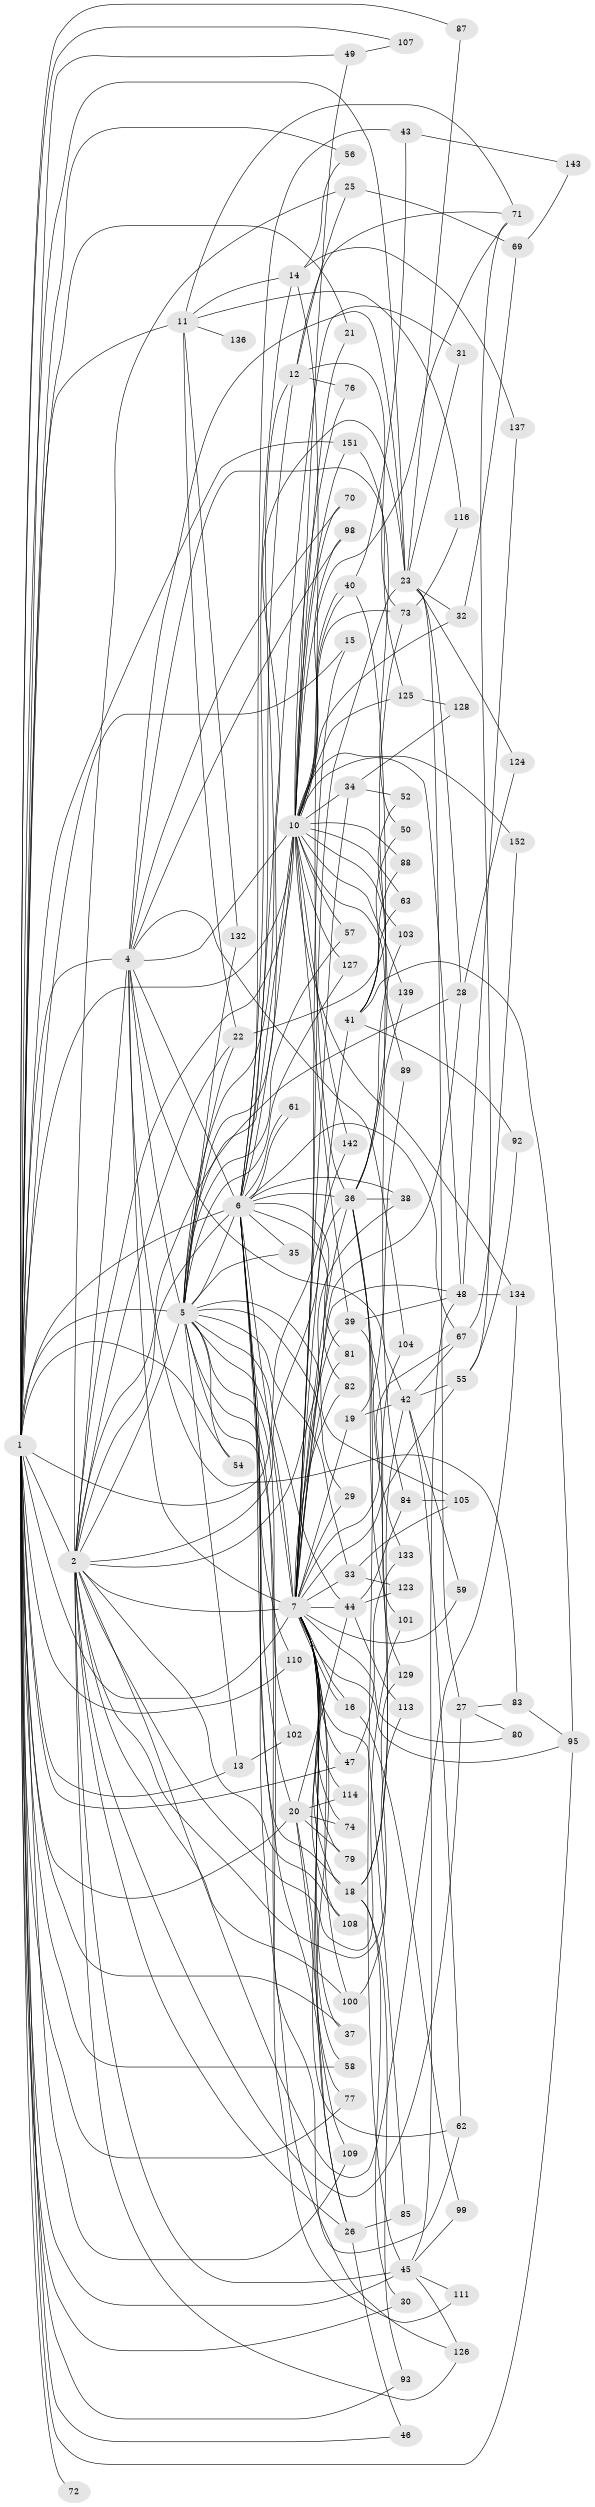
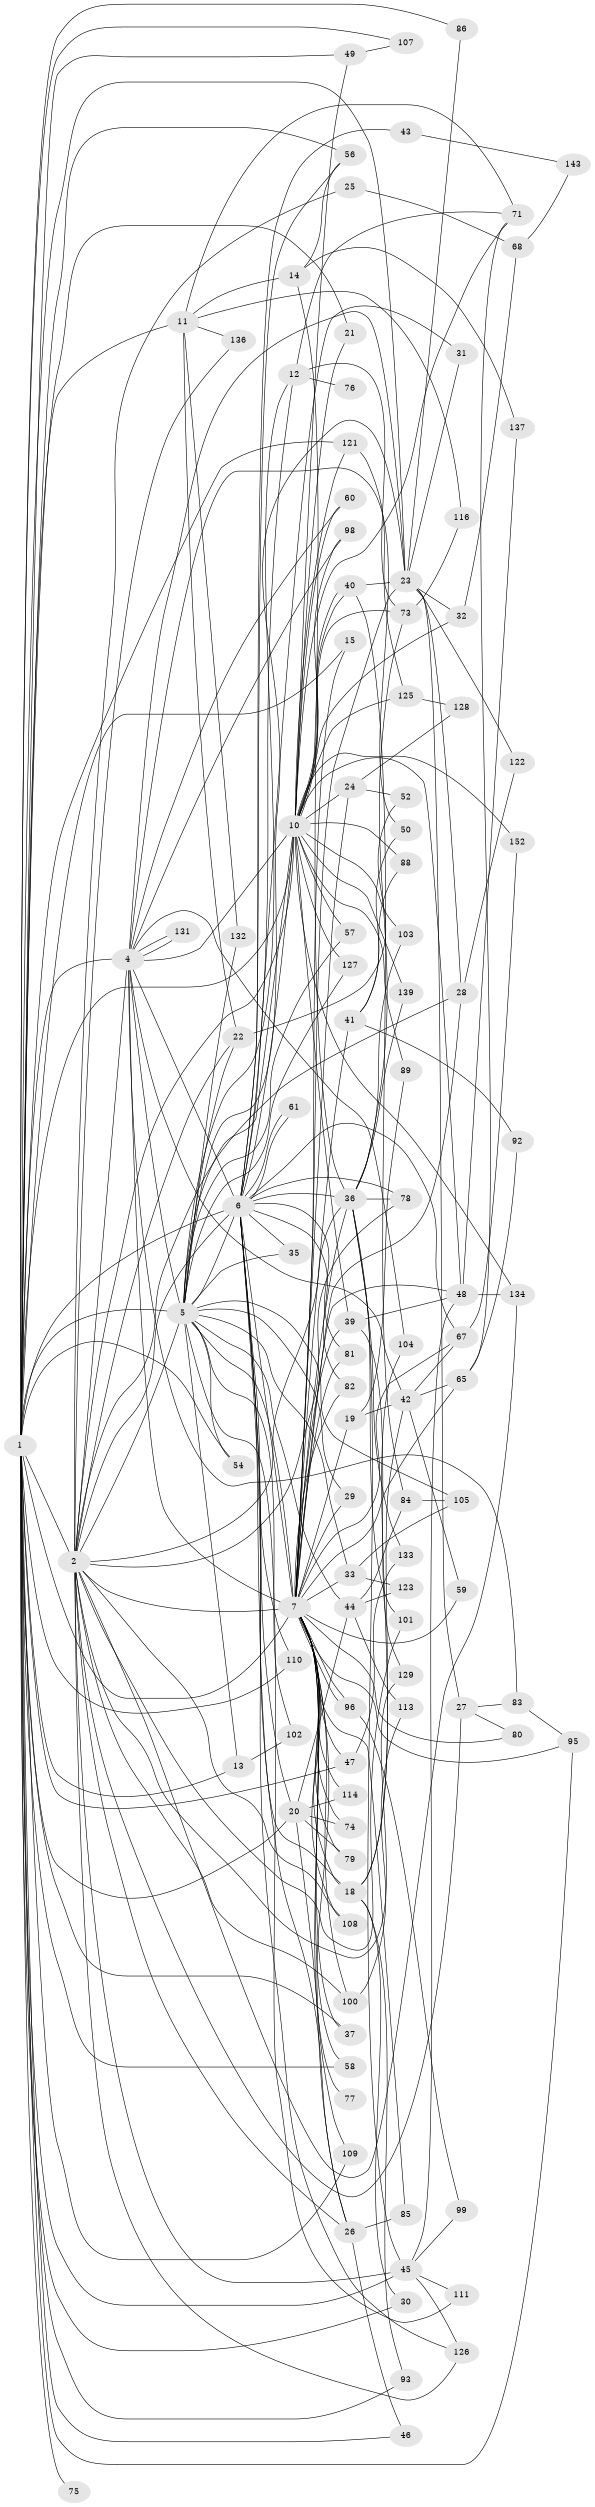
node "87": label "87" -> "86"
edge "25" -- "12": removed
node "69": label "69" -> "68"
edge "43" -- "40": now "23" -- "40"
node "151": label "151" -> "121"
node "70": label "70" -> "60"
edge "76" -- "10": removed
edge "14" -- "6": now "56" -- "6"
node "124": label "124" -> "122"
node "34": label "34" -> "24"
node "63": removed
node "131": added
edge "136" -- "2": added
node "142": removed
node "38": label "38" -> "78"
edge "41" -- "95": removed
node "55": label "55" -> "65"
edge "7" -- "44": removed
node "16": label "16" -> "96"
edge "1" -- "77": removed
node "62": removed
node "72": label "72" -> "75"
